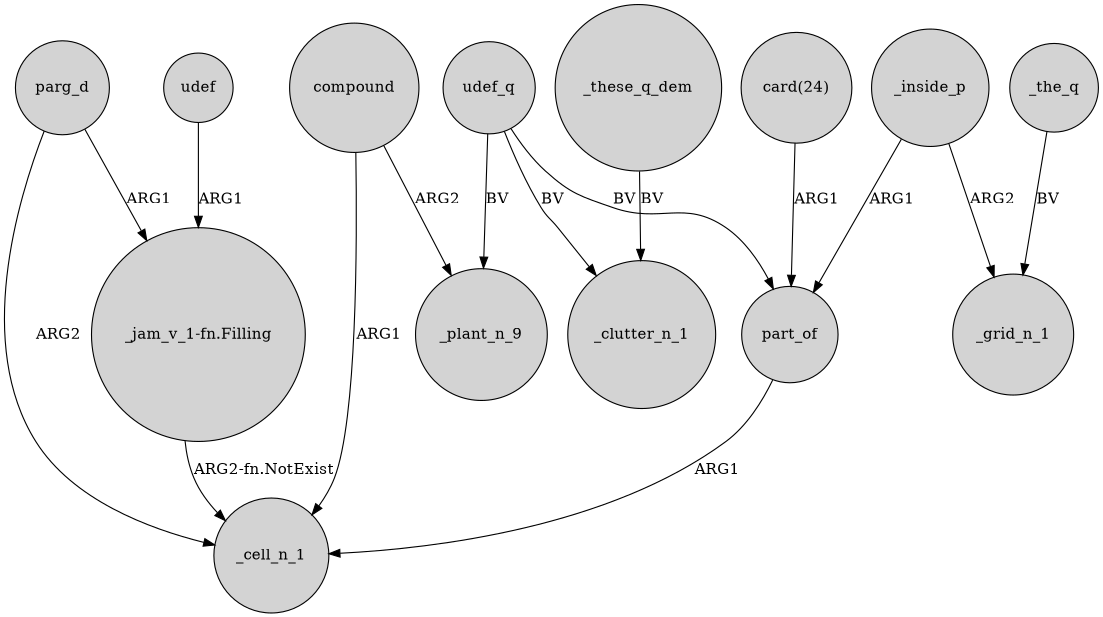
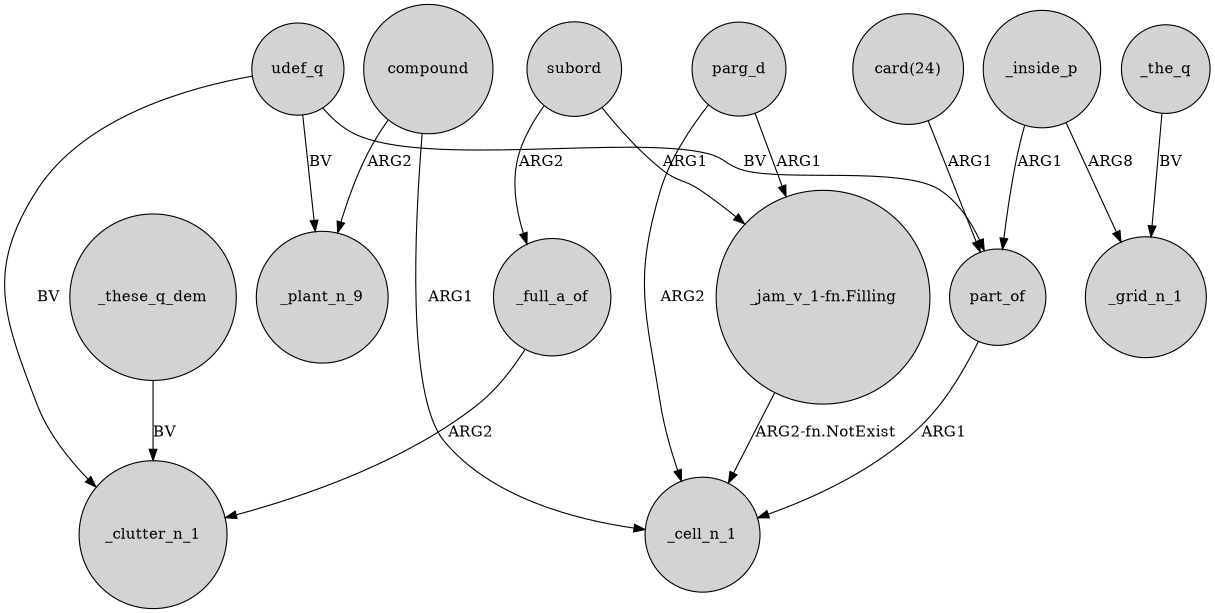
node "udef": label "udef" -> "subord"
edge "_inside_p" -> "_grid_n_1": label "ARG2" -> "ARG8"
node "_full_a_of": added
